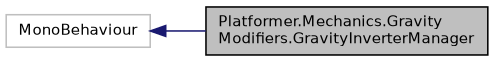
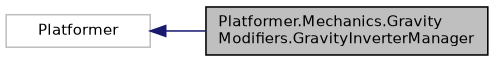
node "MonoBehaviour": label "MonoBehaviour" -> "Platformer"
